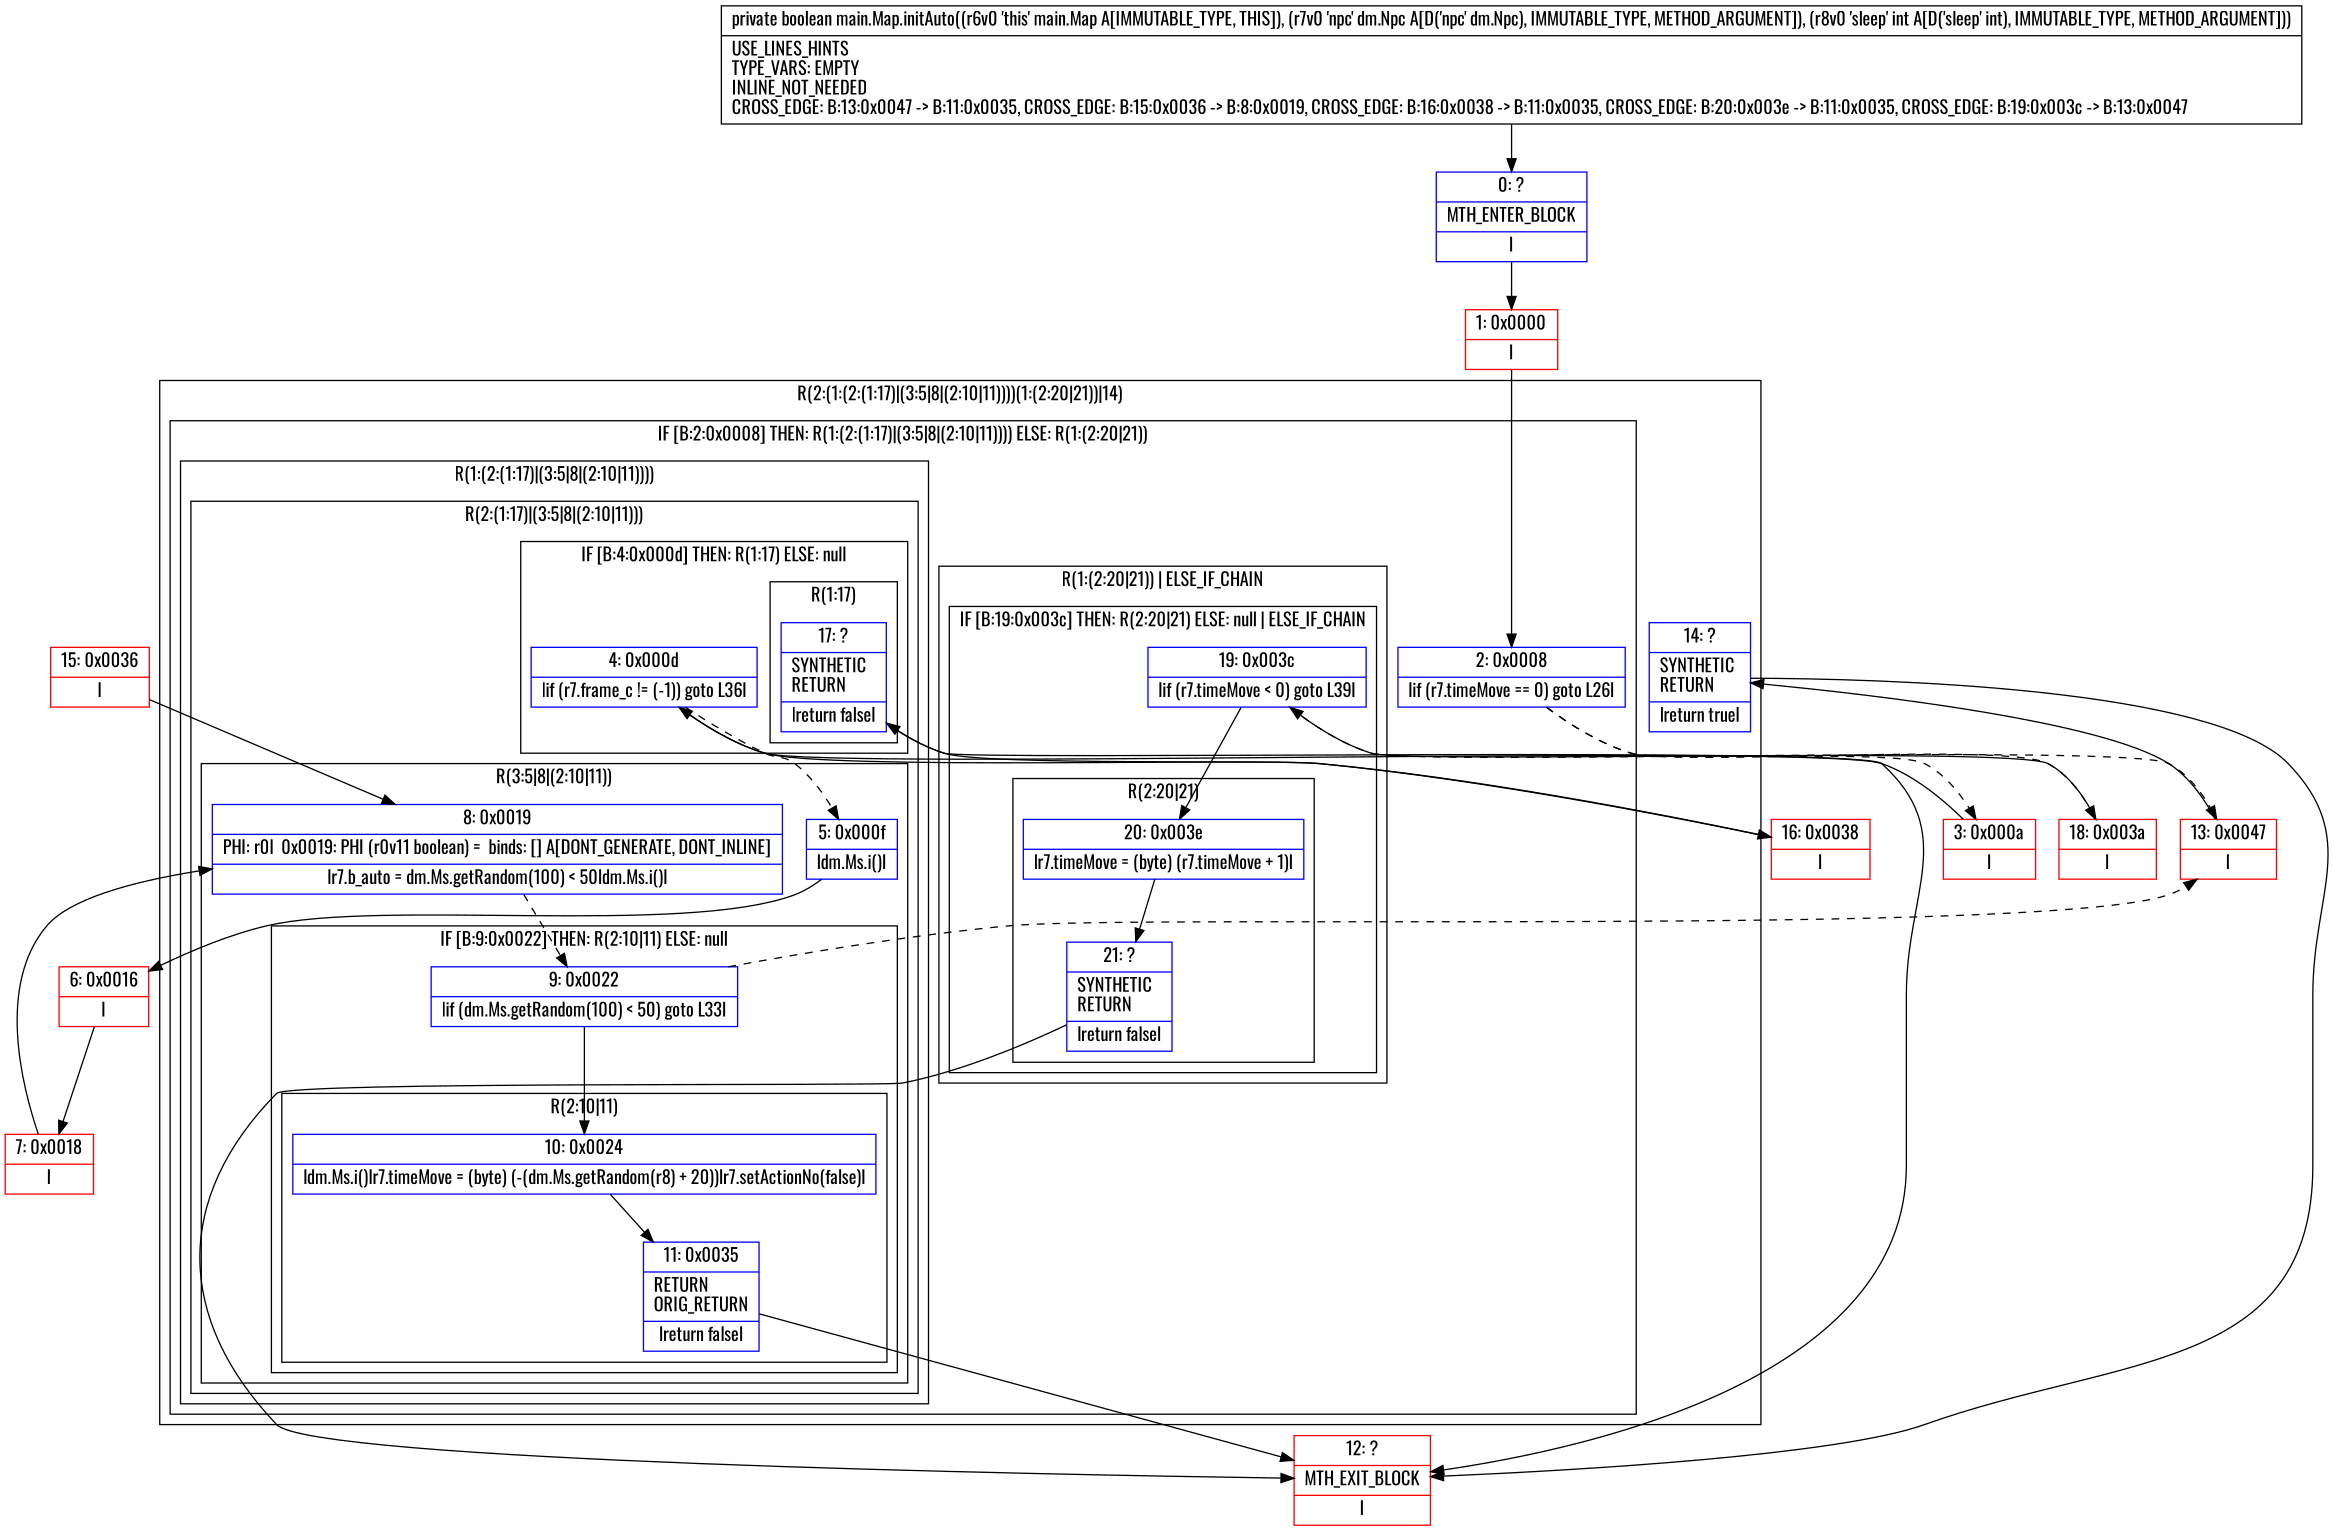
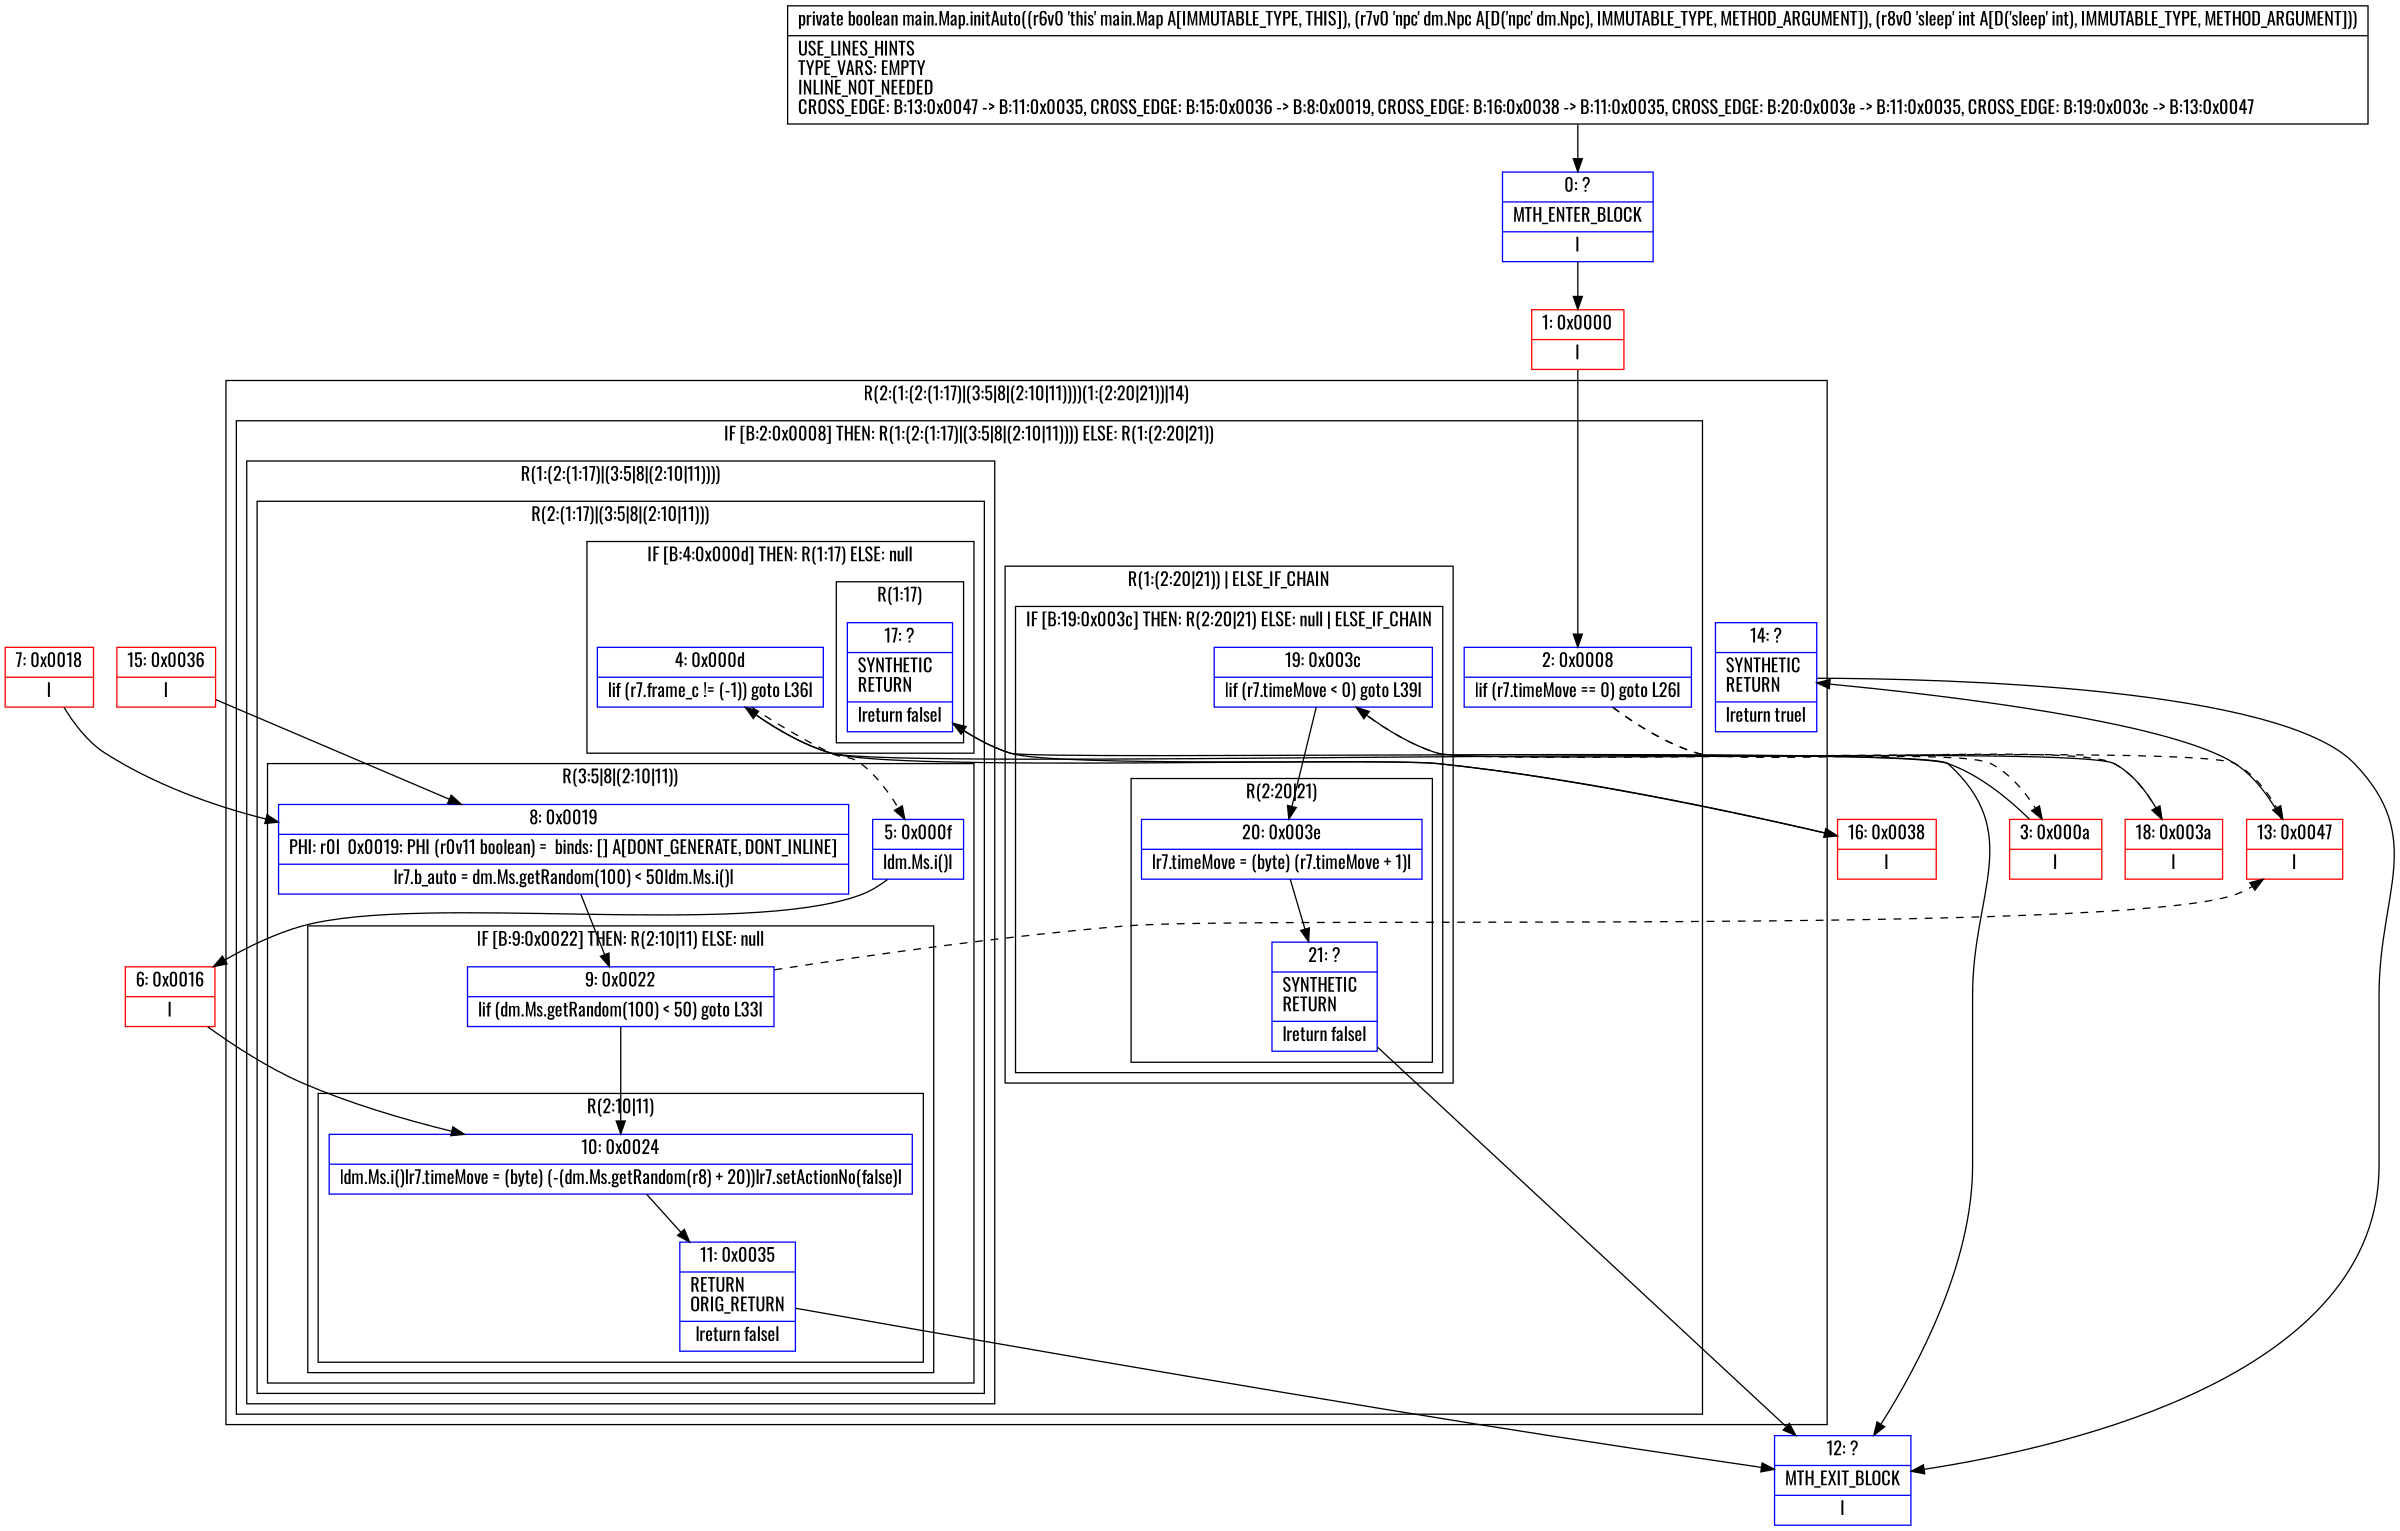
edge "8: 0x0019" -> "9: 0x0022": style dashed -> solid
edge "6: 0x0016" -> "7: 0x0018": now "6: 0x0016" -> "10: 0x0024"
node "12: ?": color red -> blue
